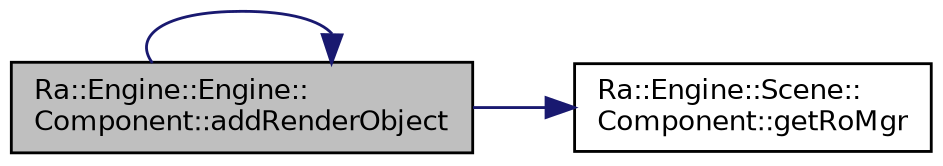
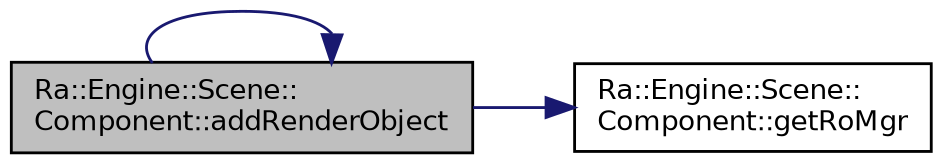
node "Ra::Engine::Engine:: Component::addRenderObject": label "Ra::Engine::Engine:: Component::addRenderObject" -> "Ra::Engine::Scene:: Component::addRenderObject"
